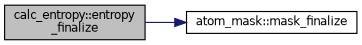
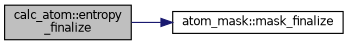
node "calc_entropy::entropy _finalize": label "calc_entropy::entropy _finalize" -> "calc_atom::entropy _finalize"
